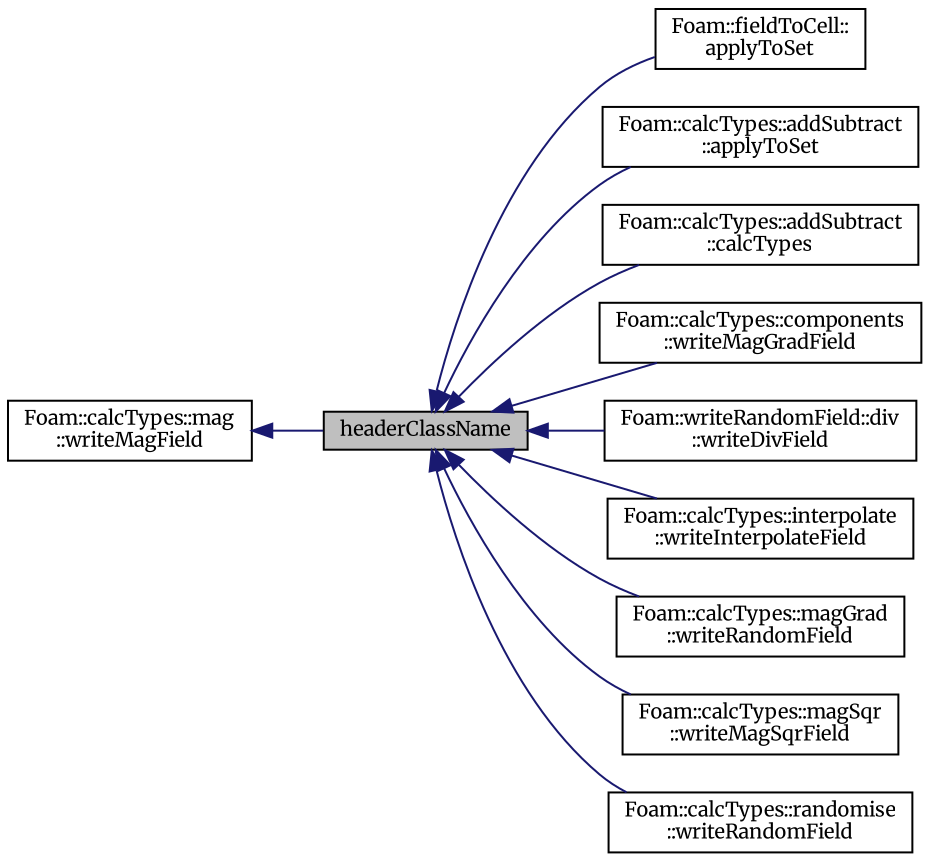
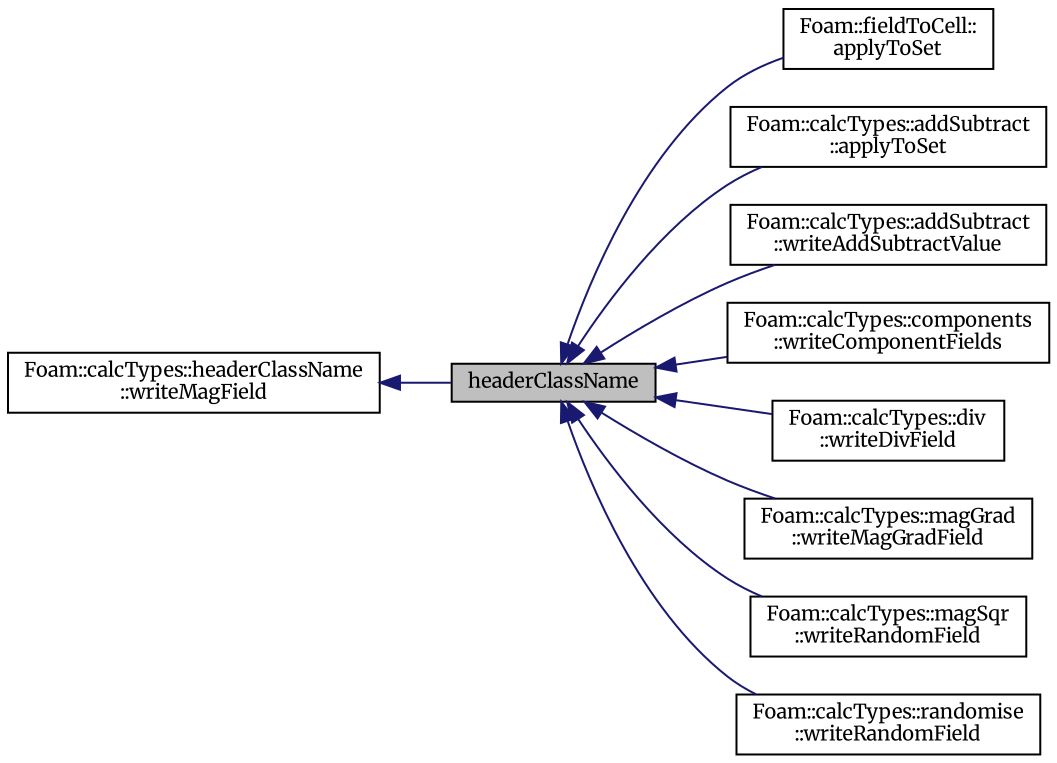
node "Foam::calcTypes::addSubtract ::calcTypes": label "Foam::calcTypes::addSubtract ::calcTypes" -> "Foam::calcTypes::addSubtract ::writeAddSubtractValue"
node "Foam::calcTypes::components ::writeMagGradField": label "Foam::calcTypes::components ::writeMagGradField" -> "Foam::calcTypes::components ::writeComponentFields"
node "Foam::calcTypes::mag ::writeMagField": label "Foam::calcTypes::mag ::writeMagField" -> "Foam::calcTypes::headerClassName ::writeMagField"
node "Foam::writeRandomField::div ::writeDivField": label "Foam::writeRandomField::div ::writeDivField" -> "Foam::calcTypes::div ::writeDivField"
node "Foam::calcTypes::interpolate ::writeInterpolateField": removed
node "Foam::calcTypes::magGrad ::writeRandomField": label "Foam::calcTypes::magGrad ::writeRandomField" -> "Foam::calcTypes::magGrad ::writeMagGradField"
node "Foam::calcTypes::magSqr ::writeMagSqrField": label "Foam::calcTypes::magSqr ::writeMagSqrField" -> "Foam::calcTypes::magSqr ::writeRandomField"
